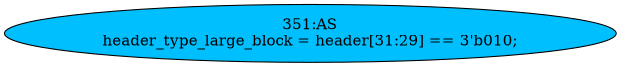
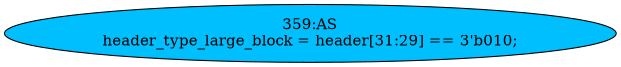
node "351:AS header_type_large_block = header[31:29] == 3'b010;": label "351:AS header_type_large_block = header[31:29] == 3'b010;" -> "359:AS header_type_large_block = header[31:29] == 3'b010;"
